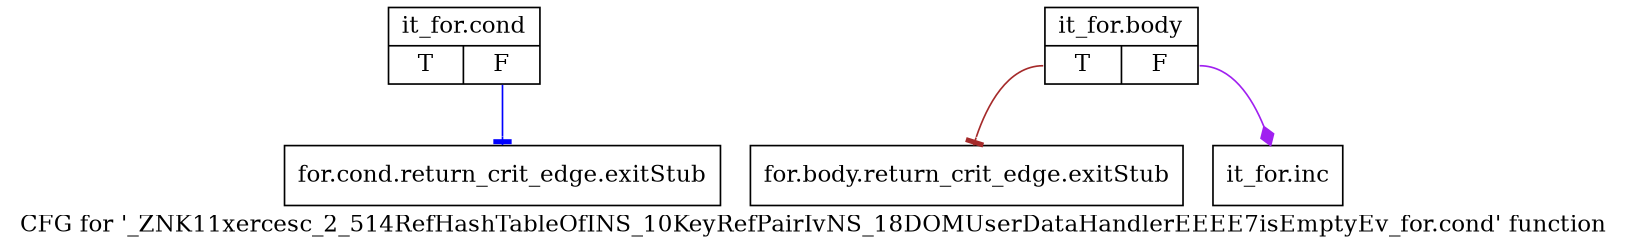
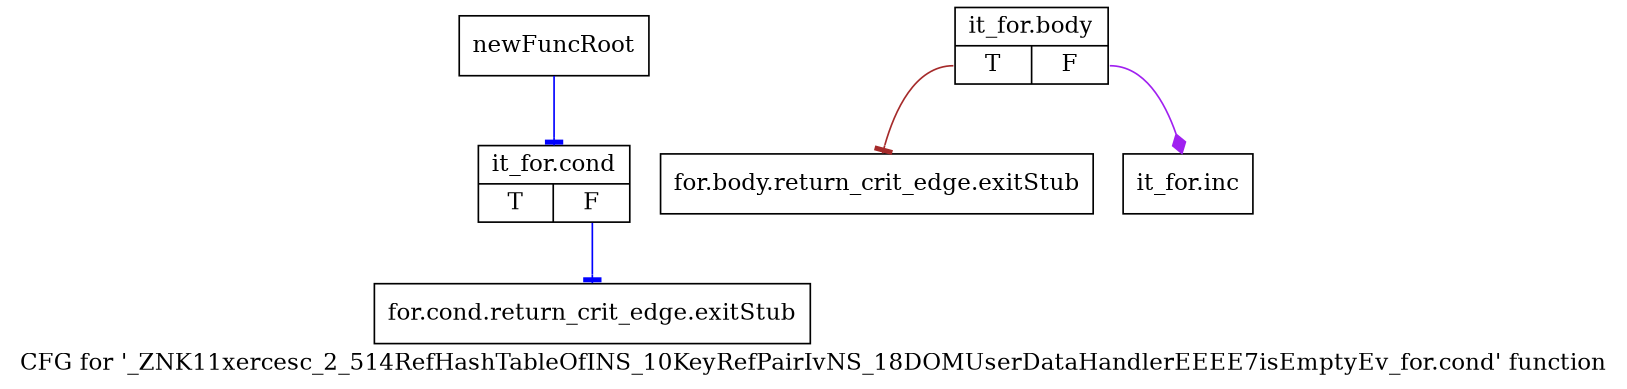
node "newFuncRoot": added
